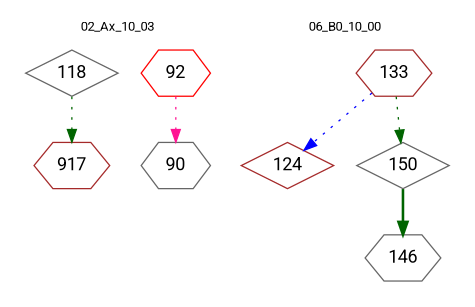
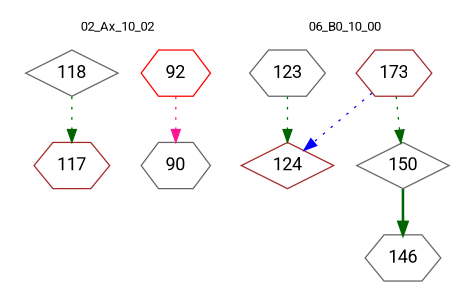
cluster "02_Ax_10_03": label "02_Ax_10_03" -> "02_Ax_10_02"
node "123": added
node "133": label "133" -> "173"
node "917": label "917" -> "117"
